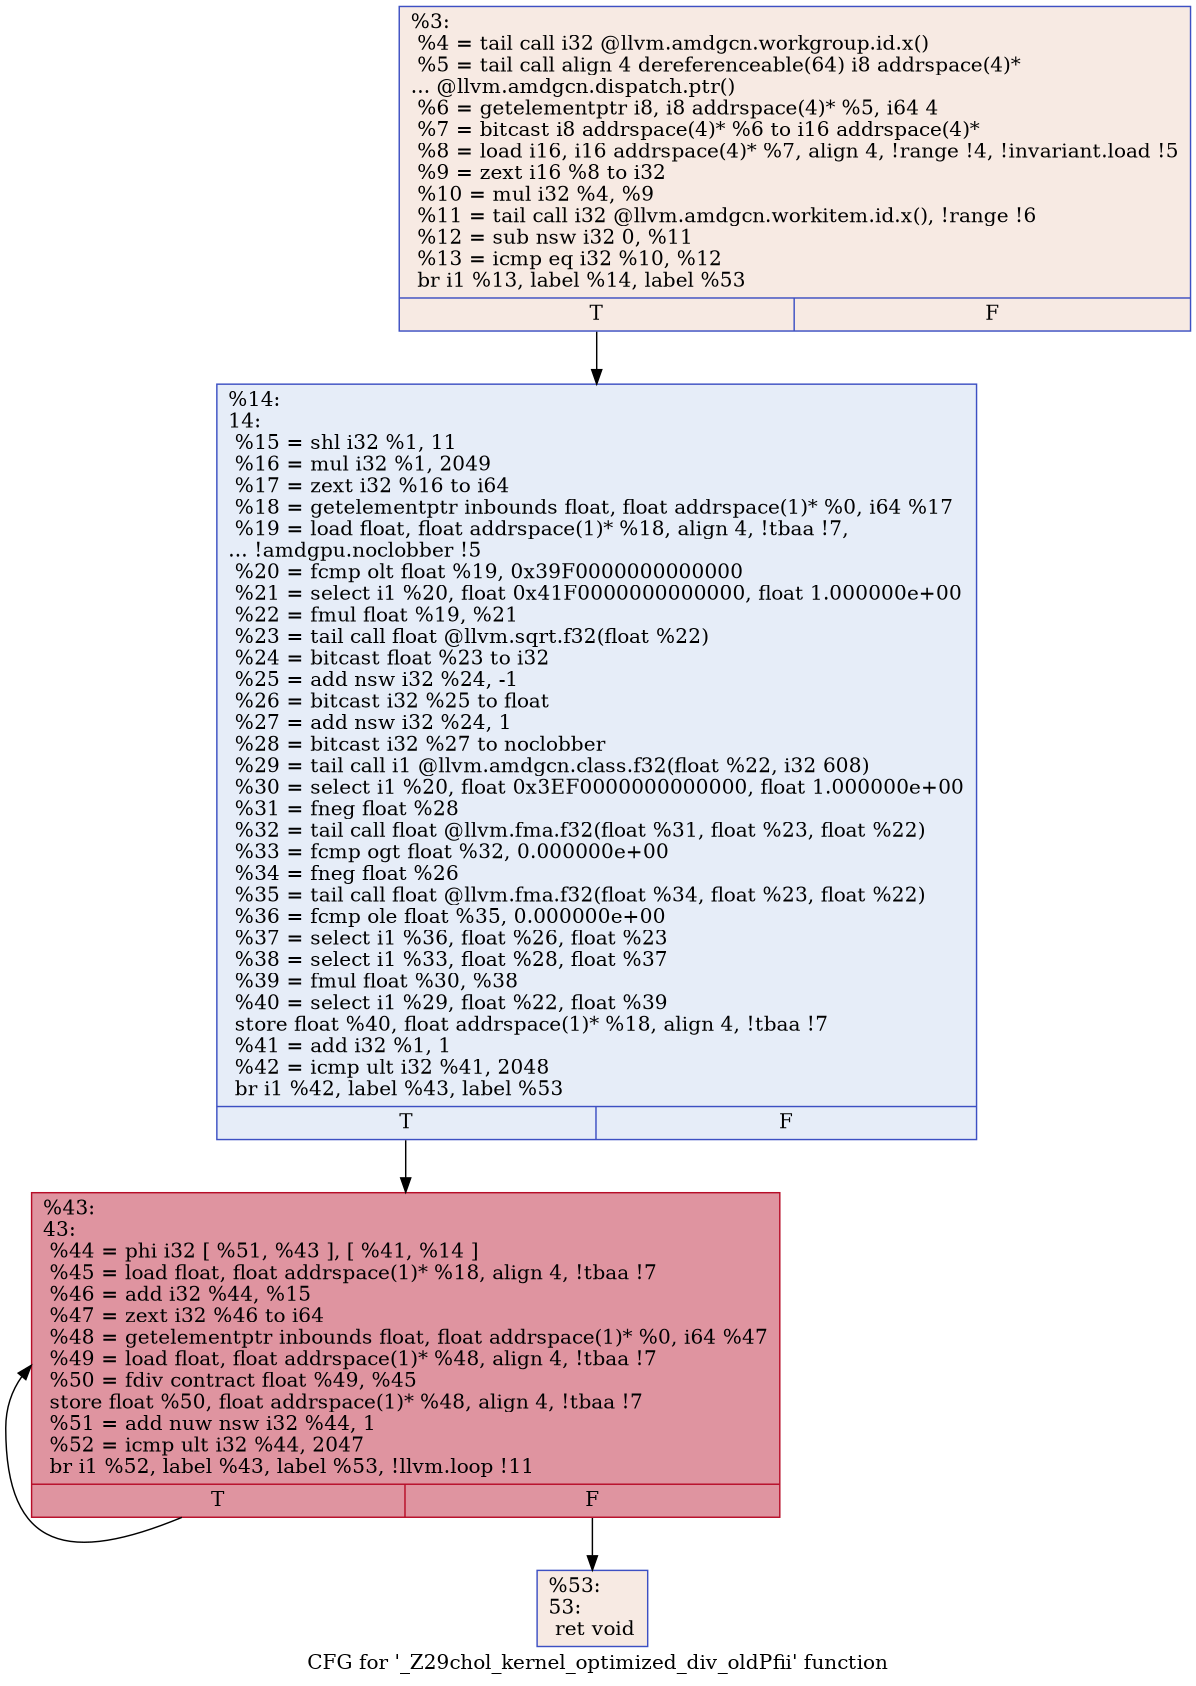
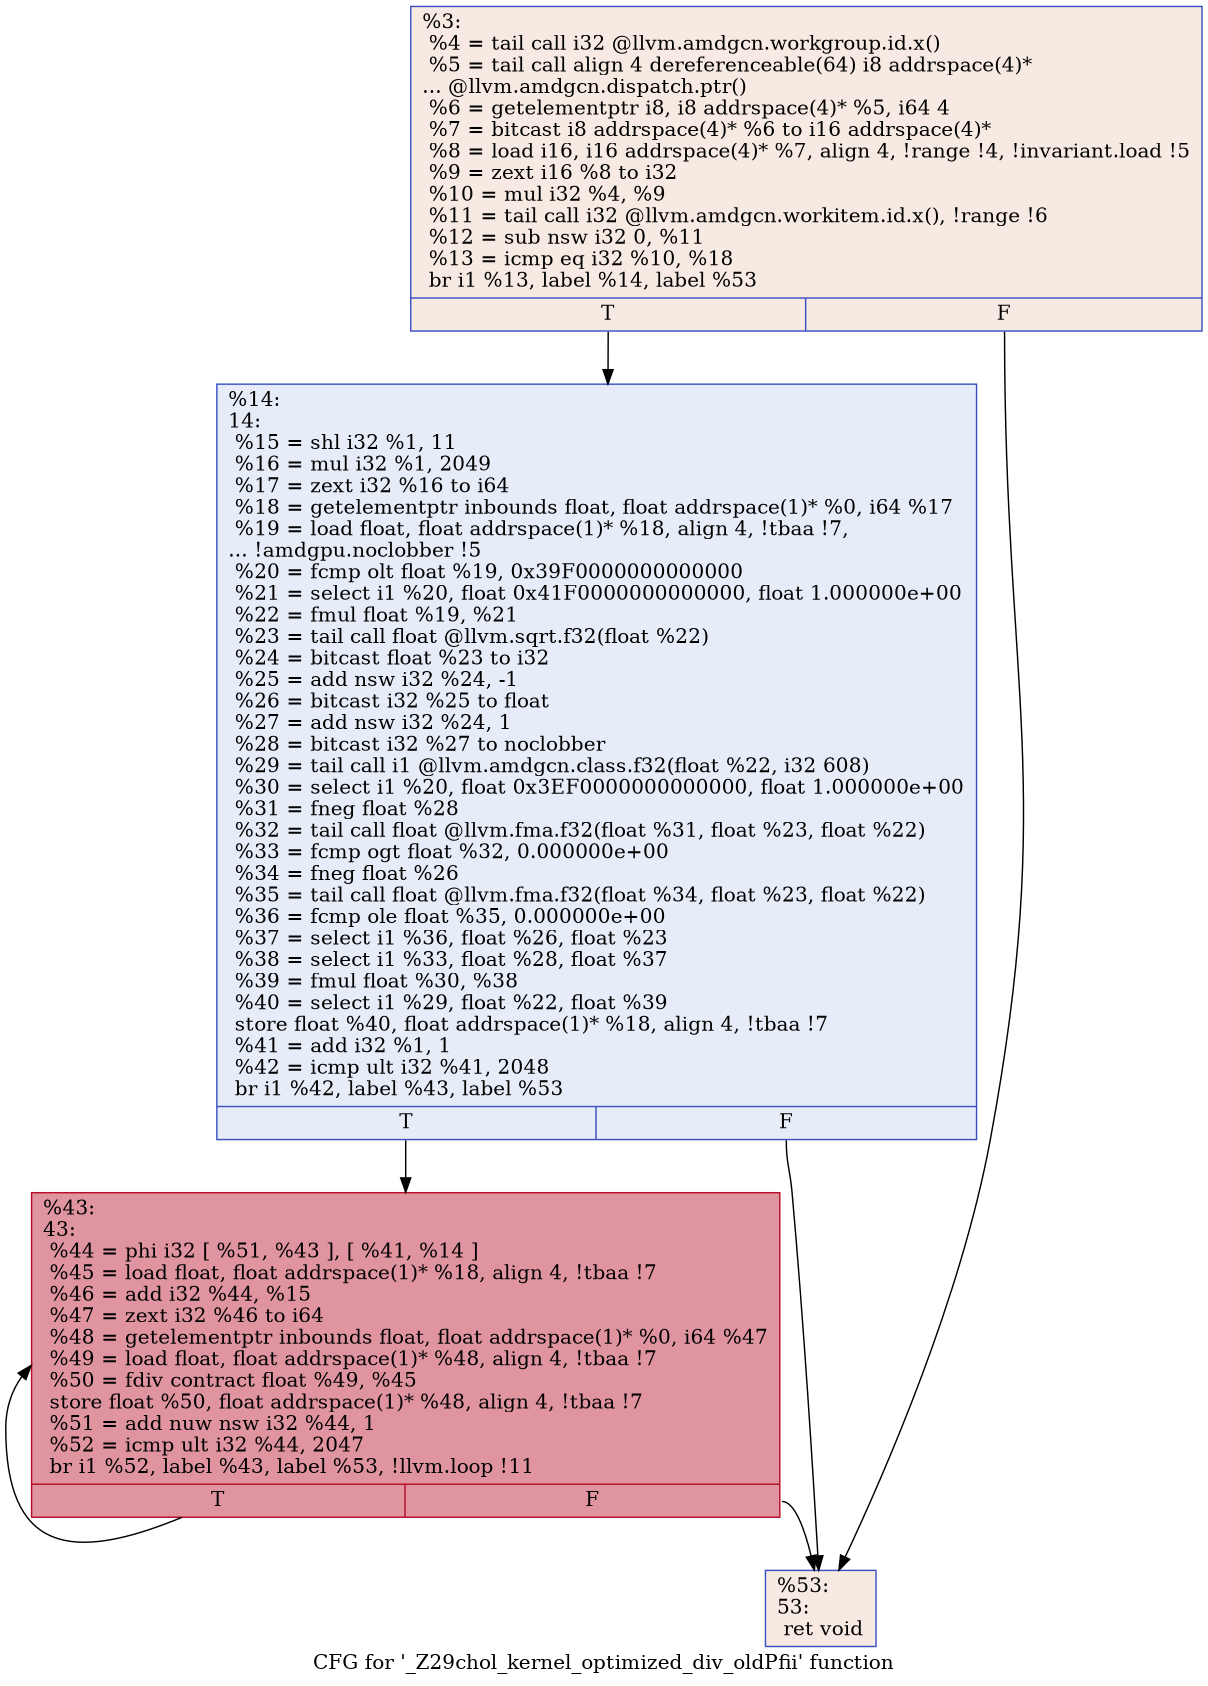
node "%3:": text "%13 = icmp eq i32 %10, %12" -> "%13 = icmp eq i32 %10, %18"
edge "%3:" -> "%53:": added
edge "%14:" -> "%53:": added
